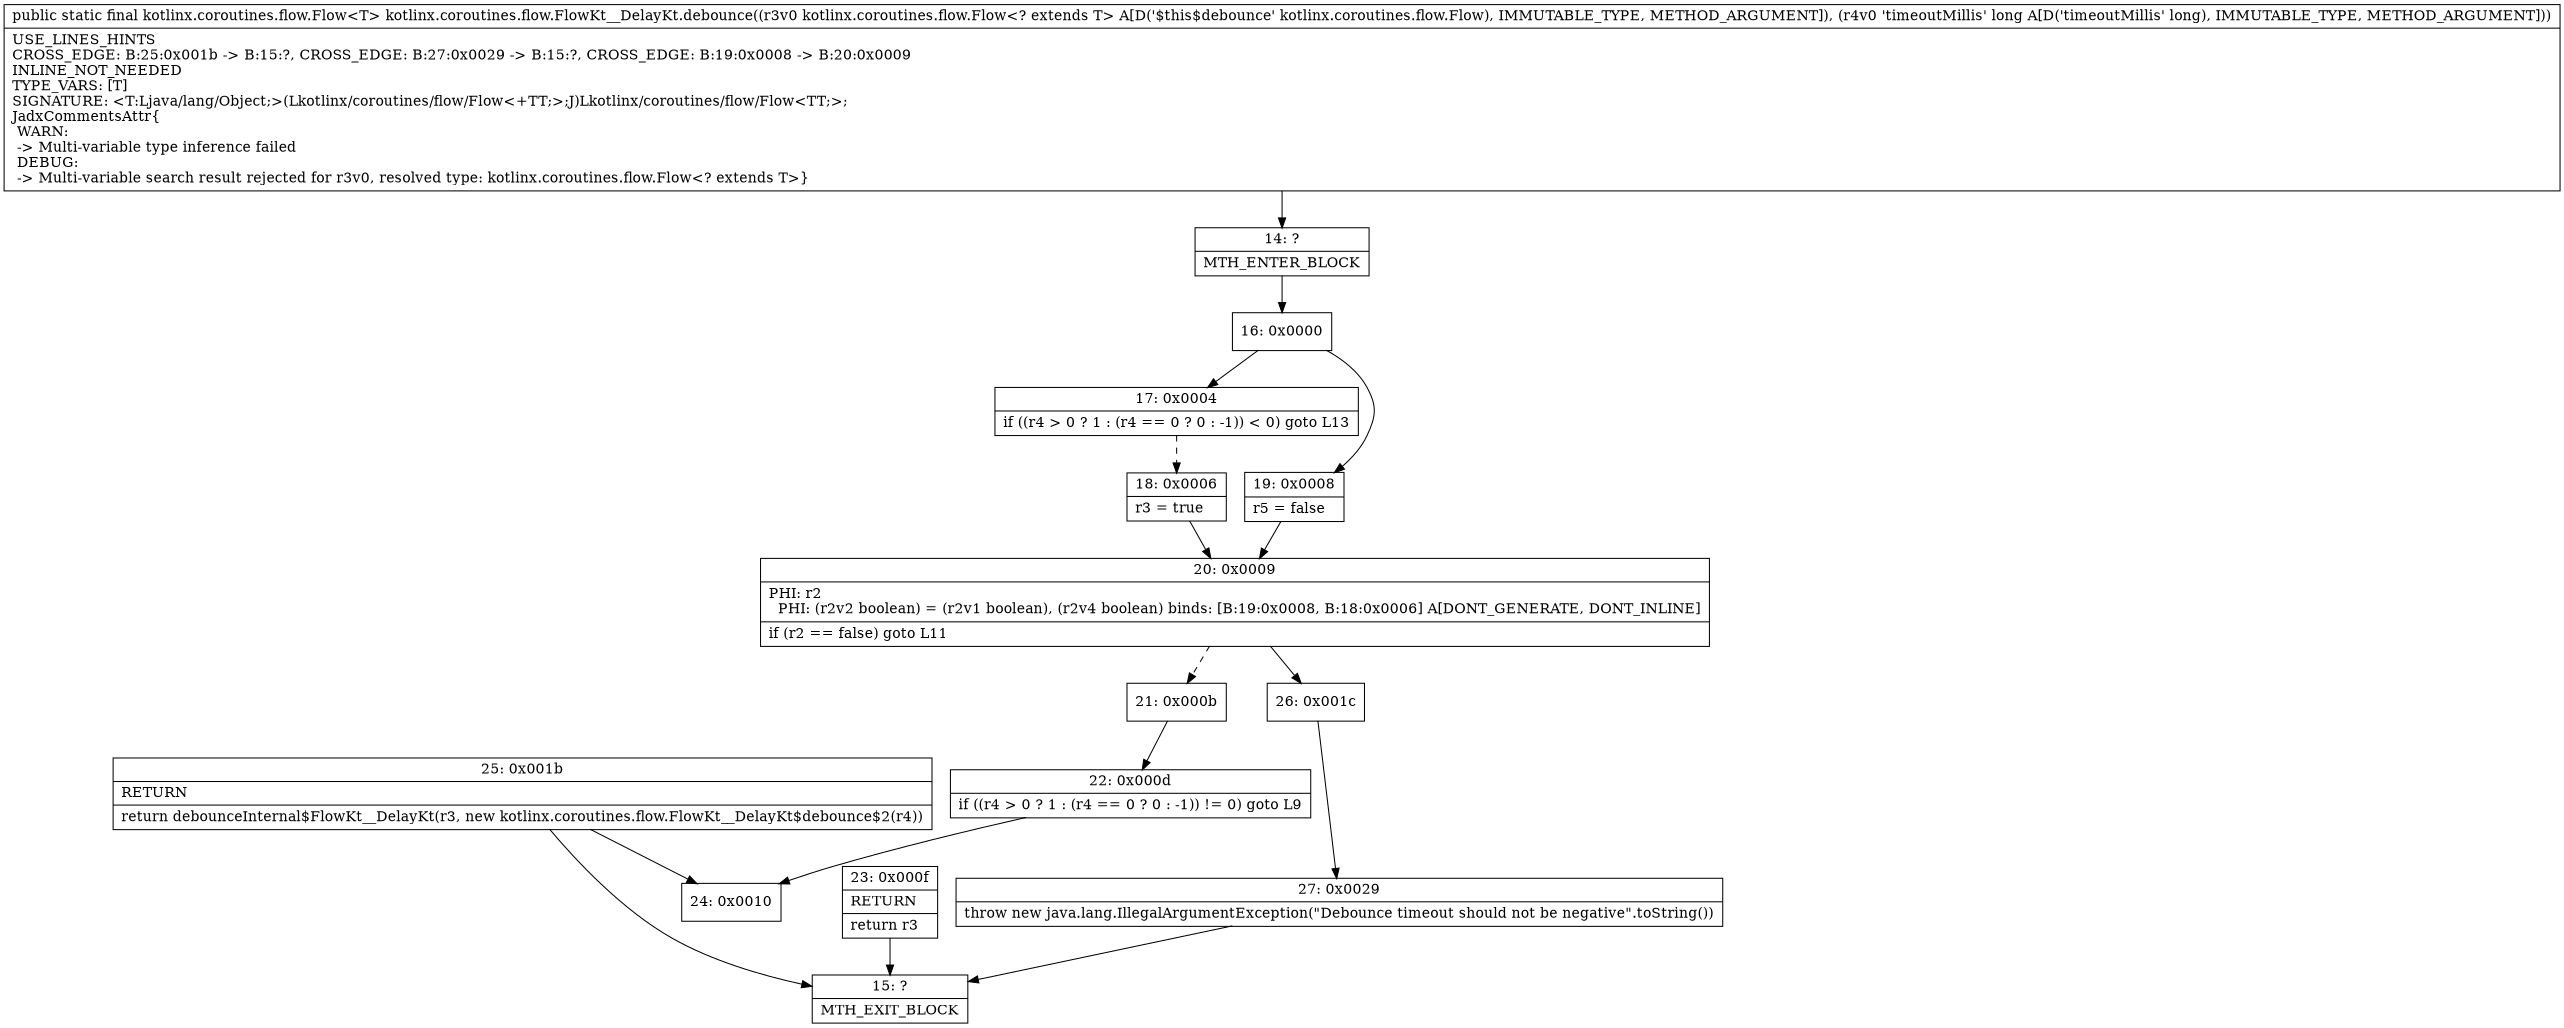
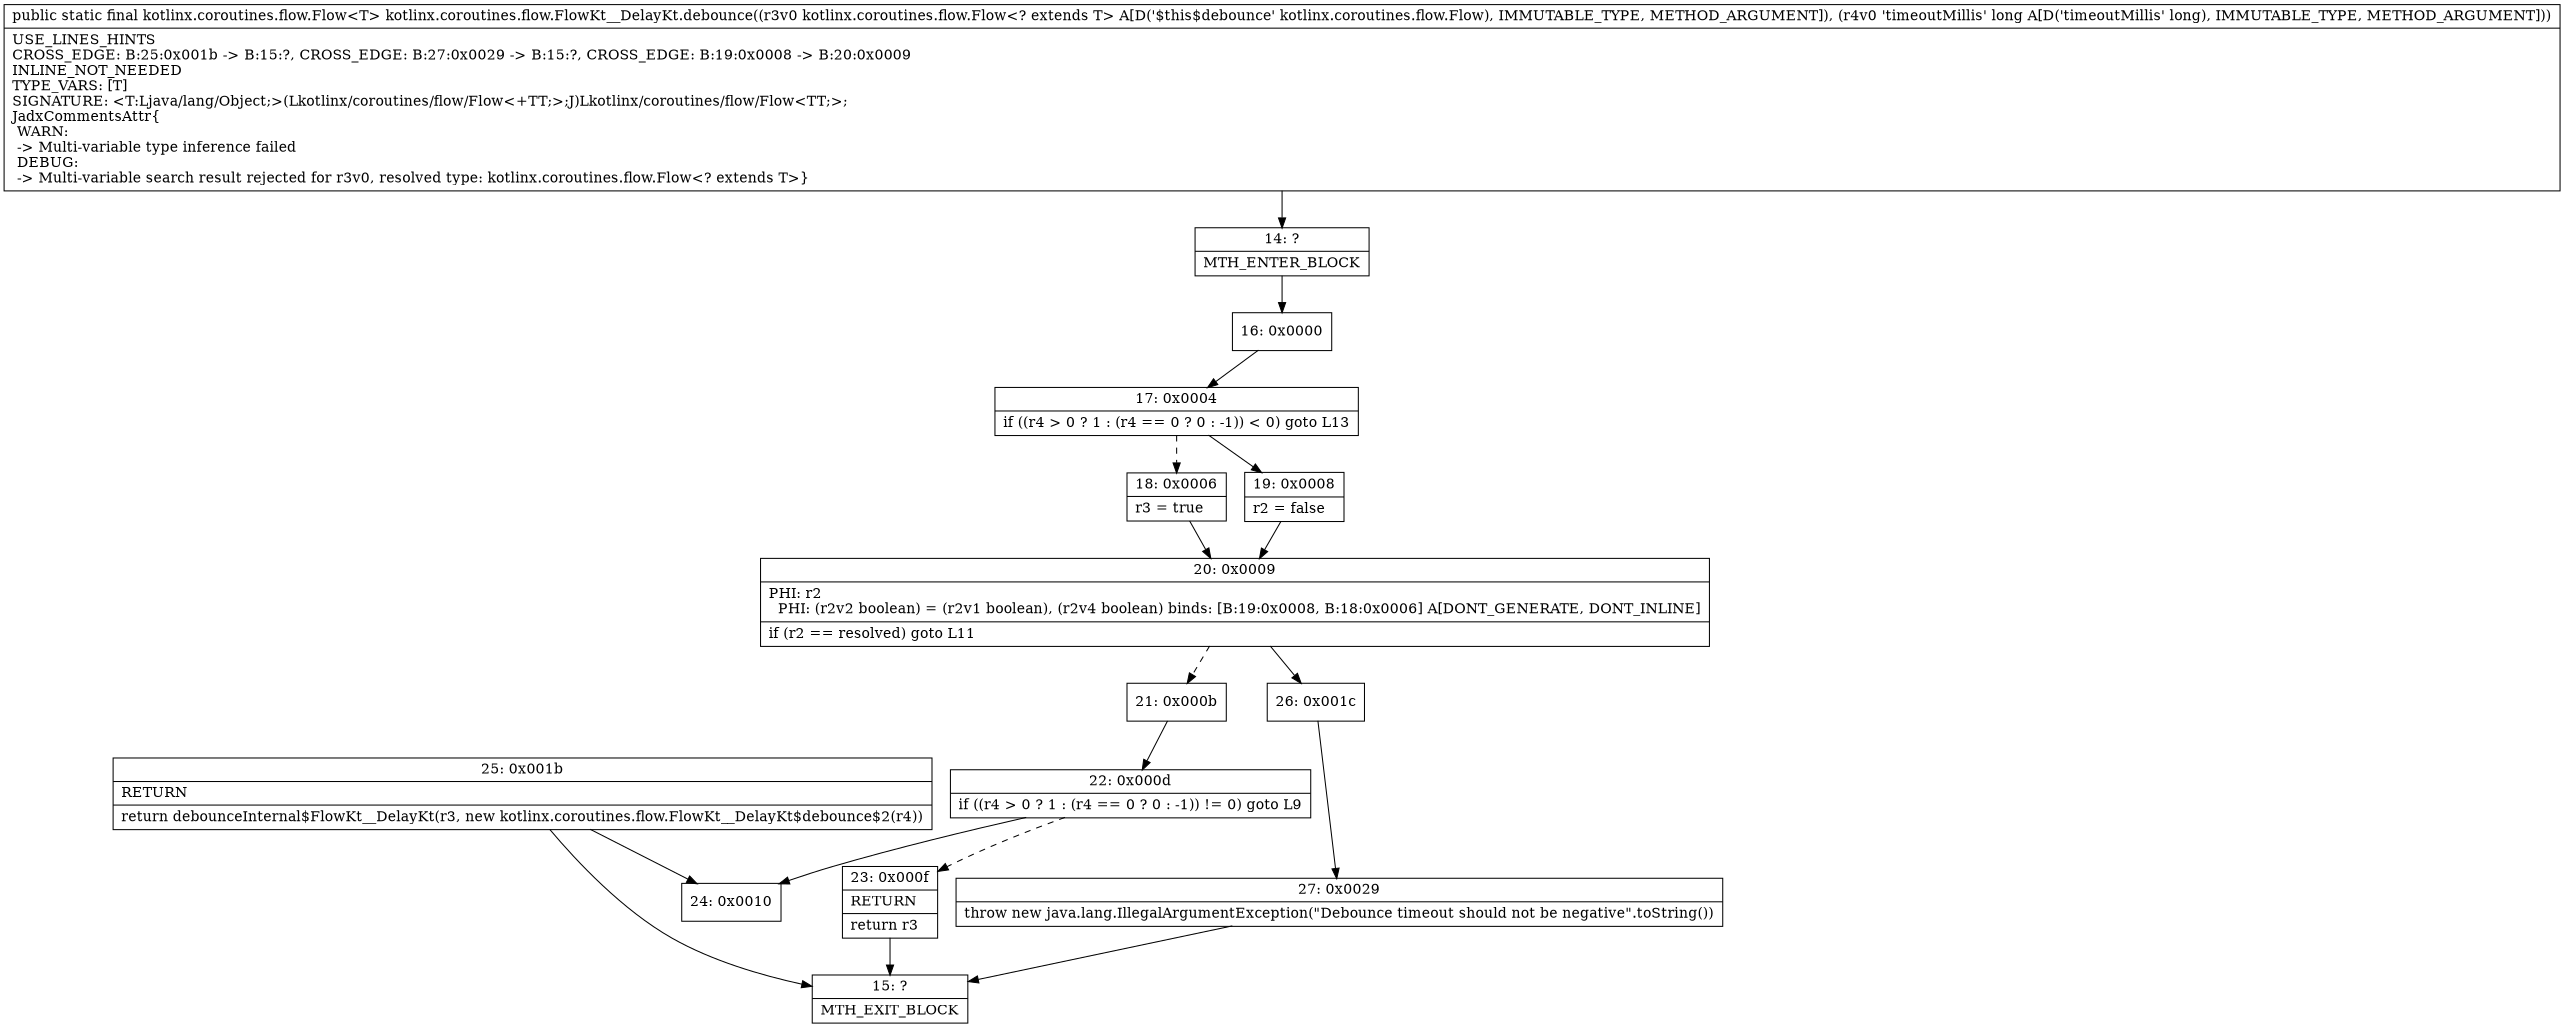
edge "16: 0x0000" -> "19: 0x0008": now "17: 0x0004" -> "19: 0x0008"
node "19: 0x0008": text "r5 = false" -> "r2 = false"
node "20: 0x0009": text "if (r2 == false) goto L11" -> "if (r2 == resolved) goto L11"
edge "22: 0x000d" -> "23: 0x000f": added
